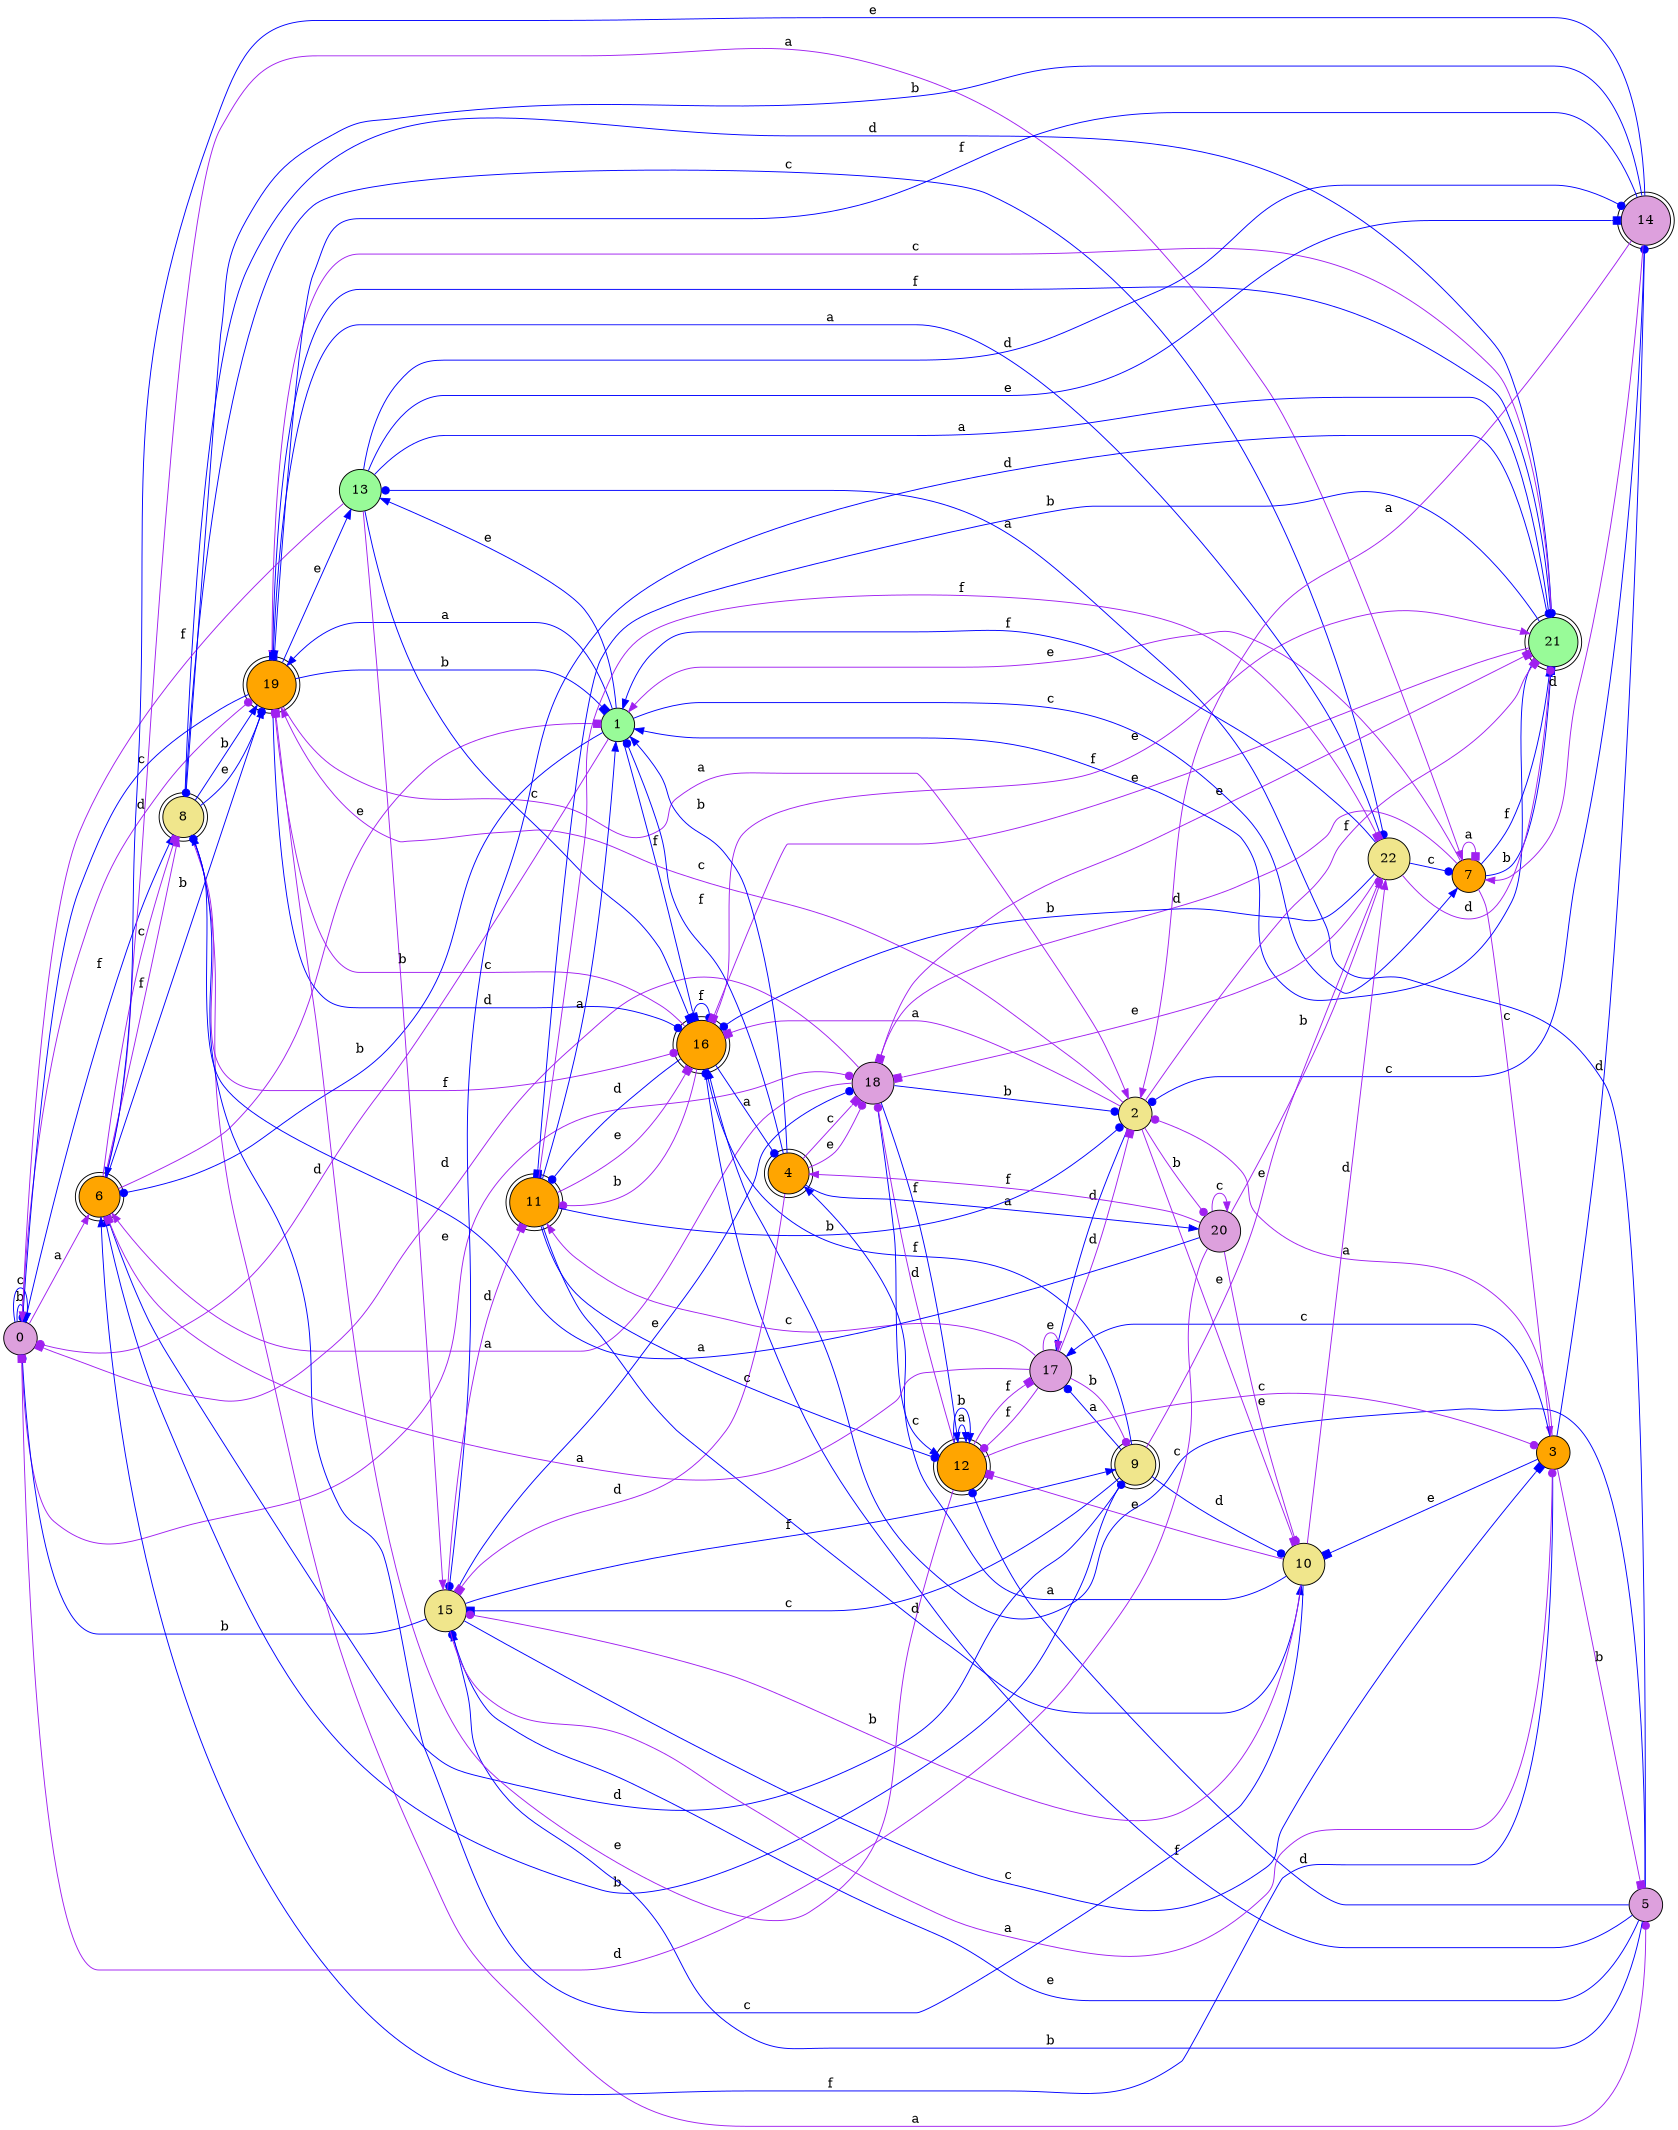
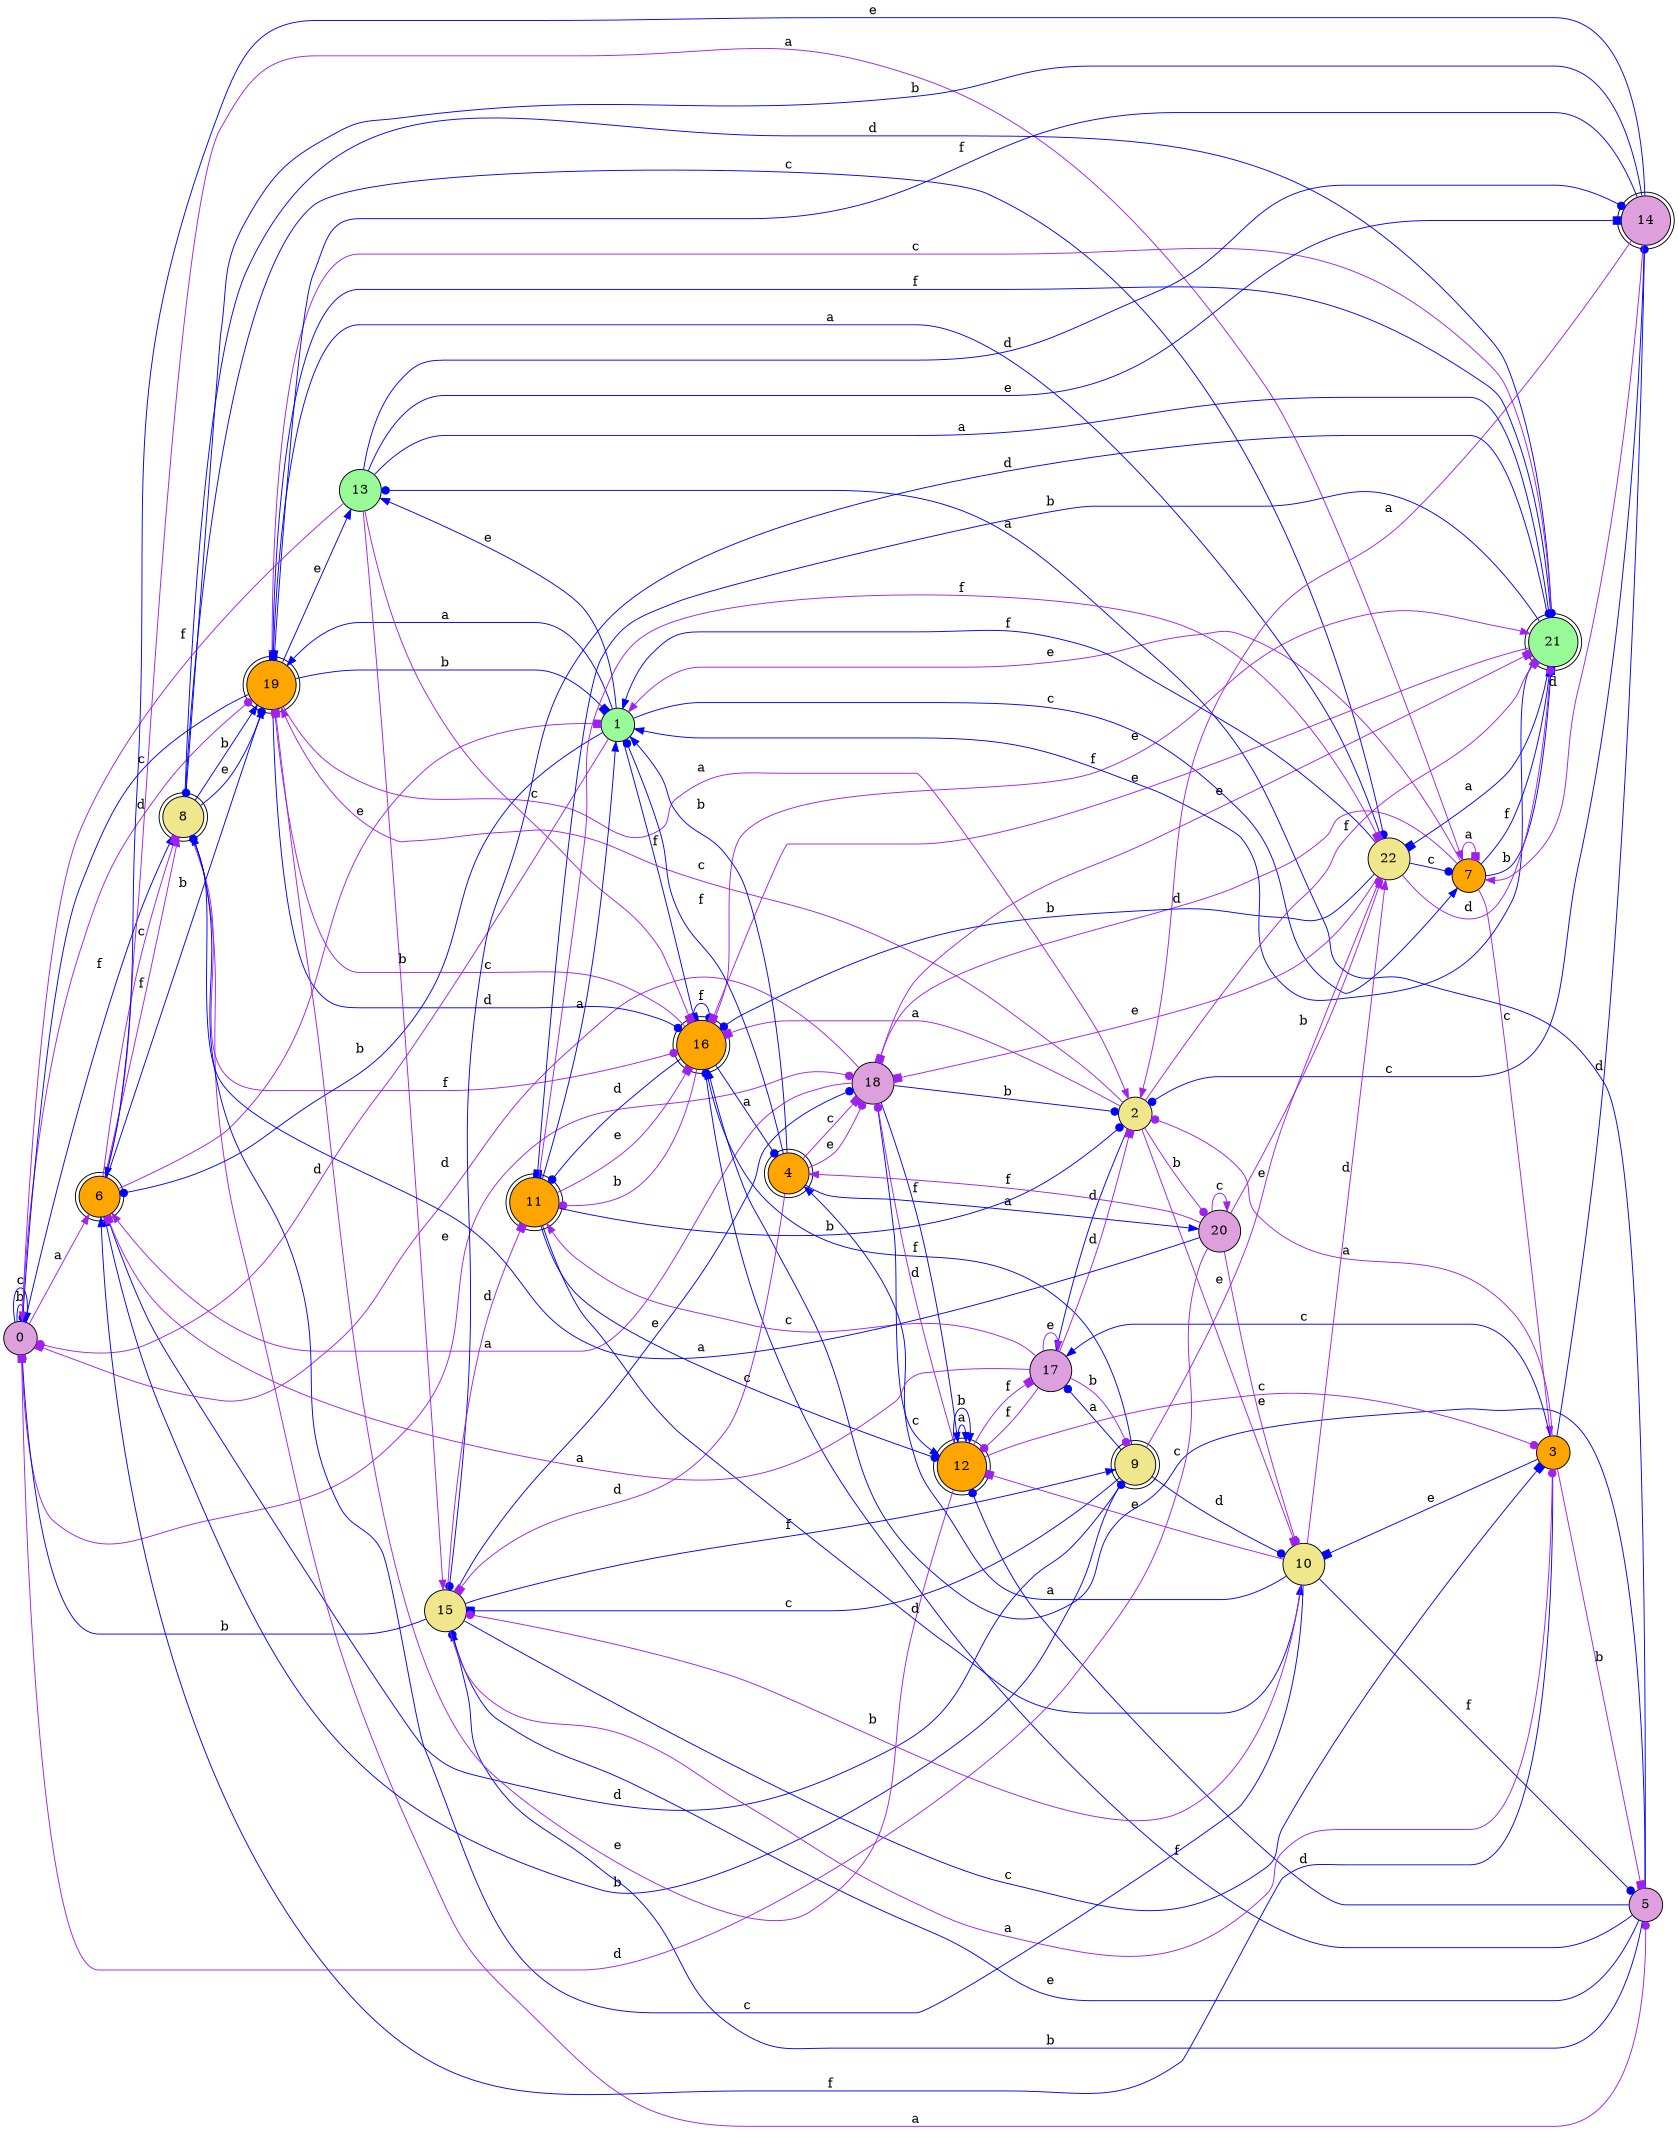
edge "21" -> "22": added, label "a"
edge "13" -> "16": color blue -> purple
edge "10" -> "5": added, label "f"
